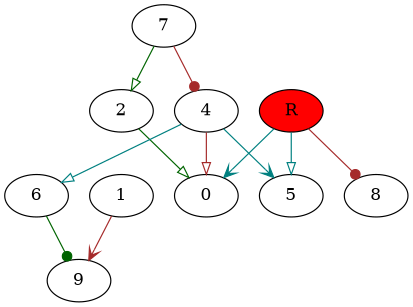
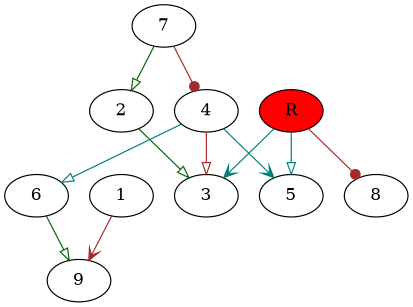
node "0": label "0" -> "3"
edge "6" -> "9": arrowhead dot -> onormal
